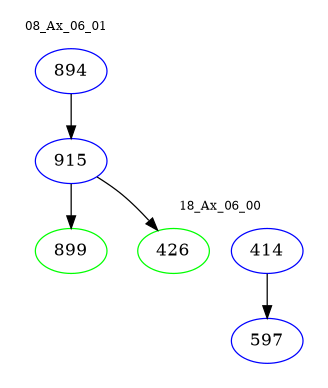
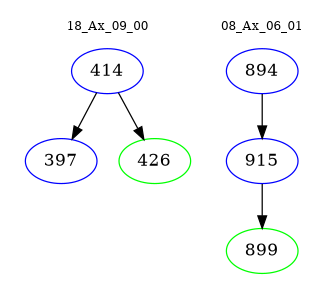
edge "915" -> "426": now "414" -> "426"
cluster "18_Ax_06_00": label "18_Ax_06_00" -> "18_Ax_09_00"
node "597": label "597" -> "397"
